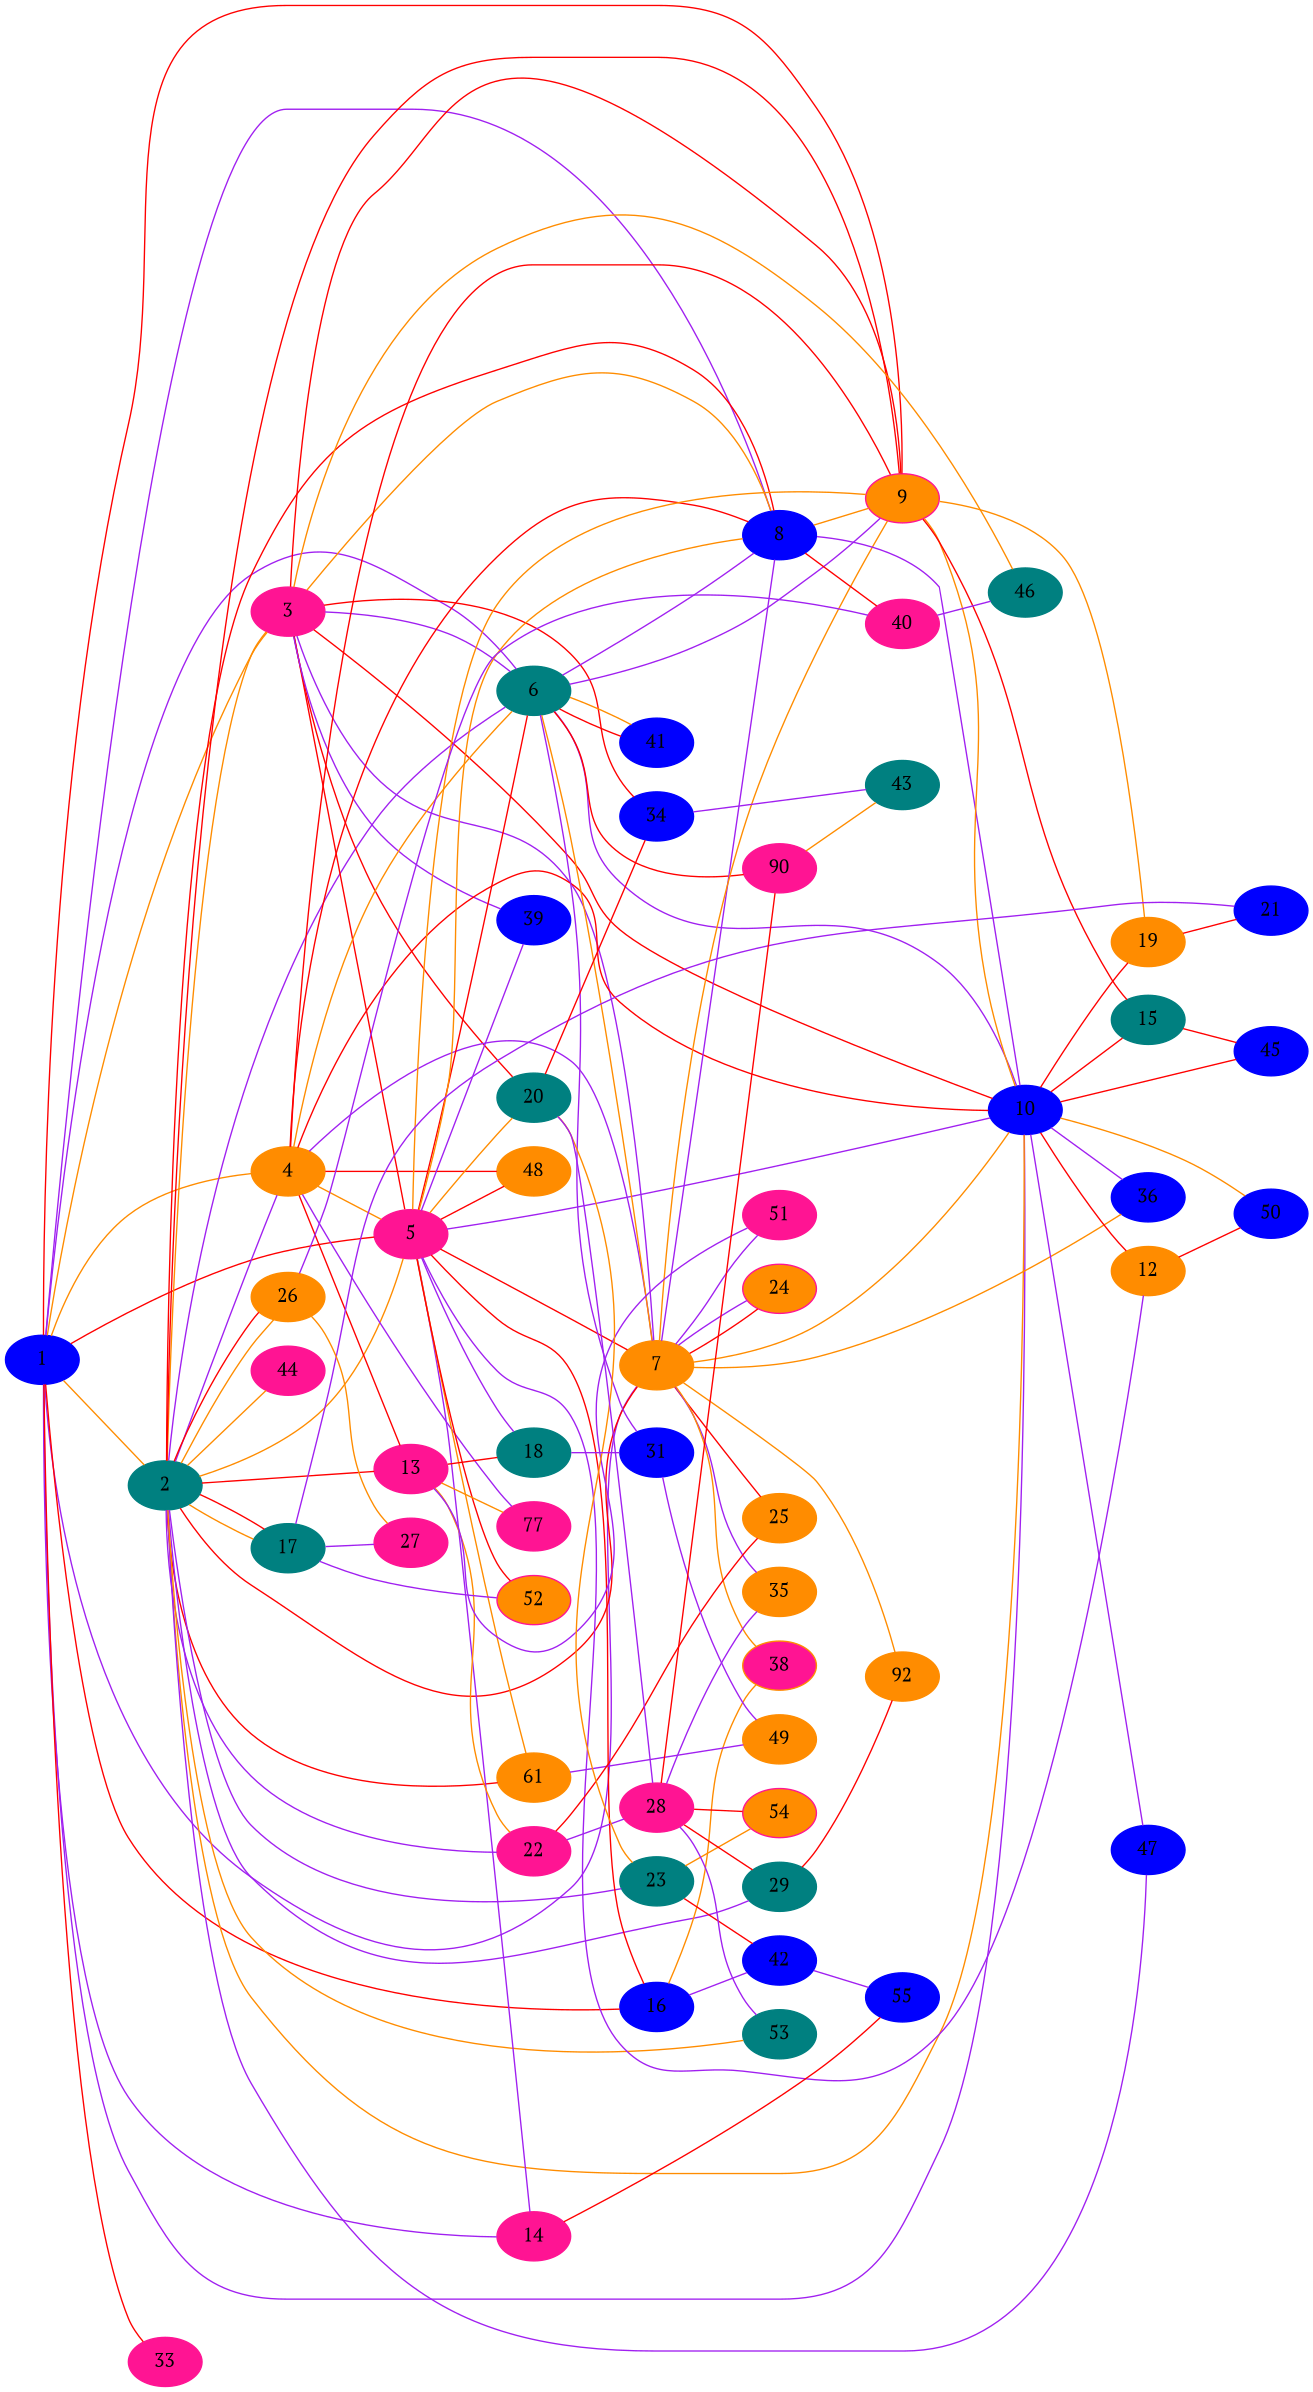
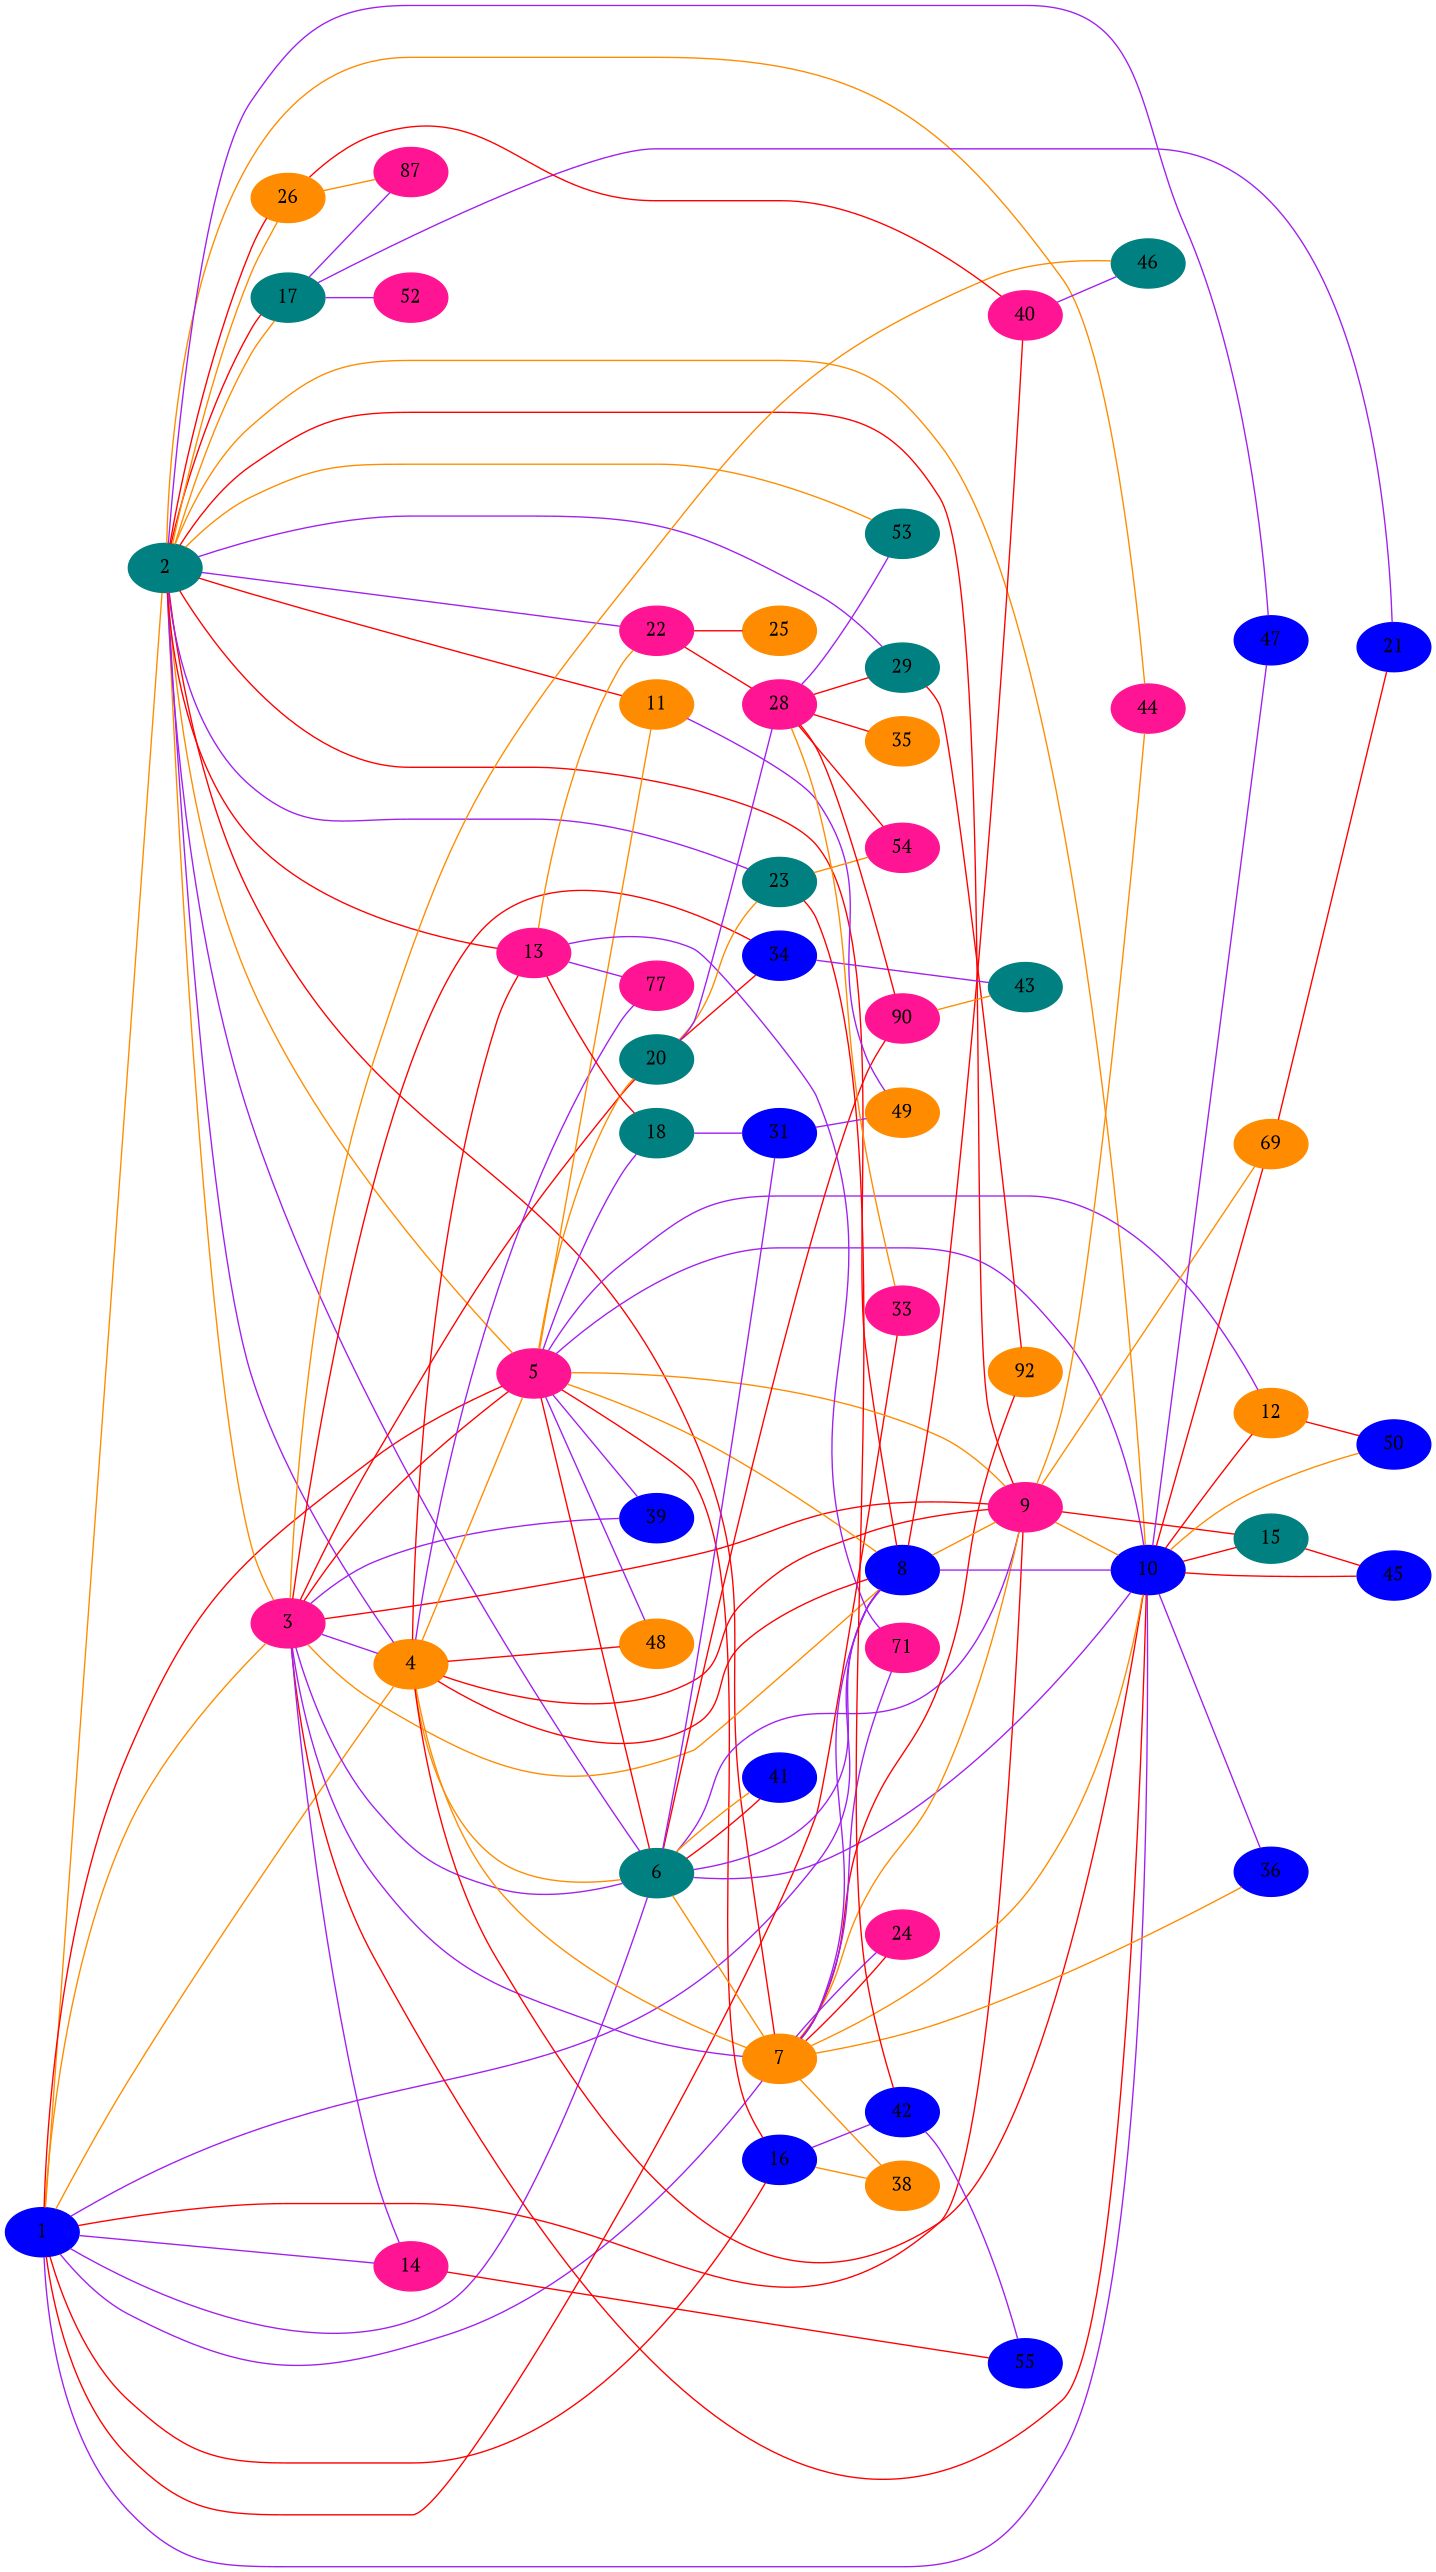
node "9": fillcolor darkorange -> deeppink
edge "40" -- "26": color purple -> red
edge "28" -- "33": added
node "19": label "19" -> "69"
edge "4" -- "7": color purple -> darkorange
edge "44" -- "9": added
edge "48" -- "5": color red -> purple
node "51": label "51" -> "71"
node "24": fillcolor darkorange -> deeppink
edge "5" -- "7": removed
edge "5" -- "52": removed
edge "7" -- "25": removed
edge "7" -- "92": color darkorange -> red
edge "13" -- "77": color darkorange -> purple
edge "7" -- "35": removed
node "27": label "27" -> "87"
node "52": fillcolor darkorange -> deeppink
edge "3" -- "4": added
node "38": fillcolor deeppink -> darkorange
edge "35" -- "28": color purple -> red
node "61": label "61" -> "11"
node "54": fillcolor darkorange -> deeppink
edge "28" -- "22": color purple -> red
edge "5" -- "14": now "3" -- "14"
